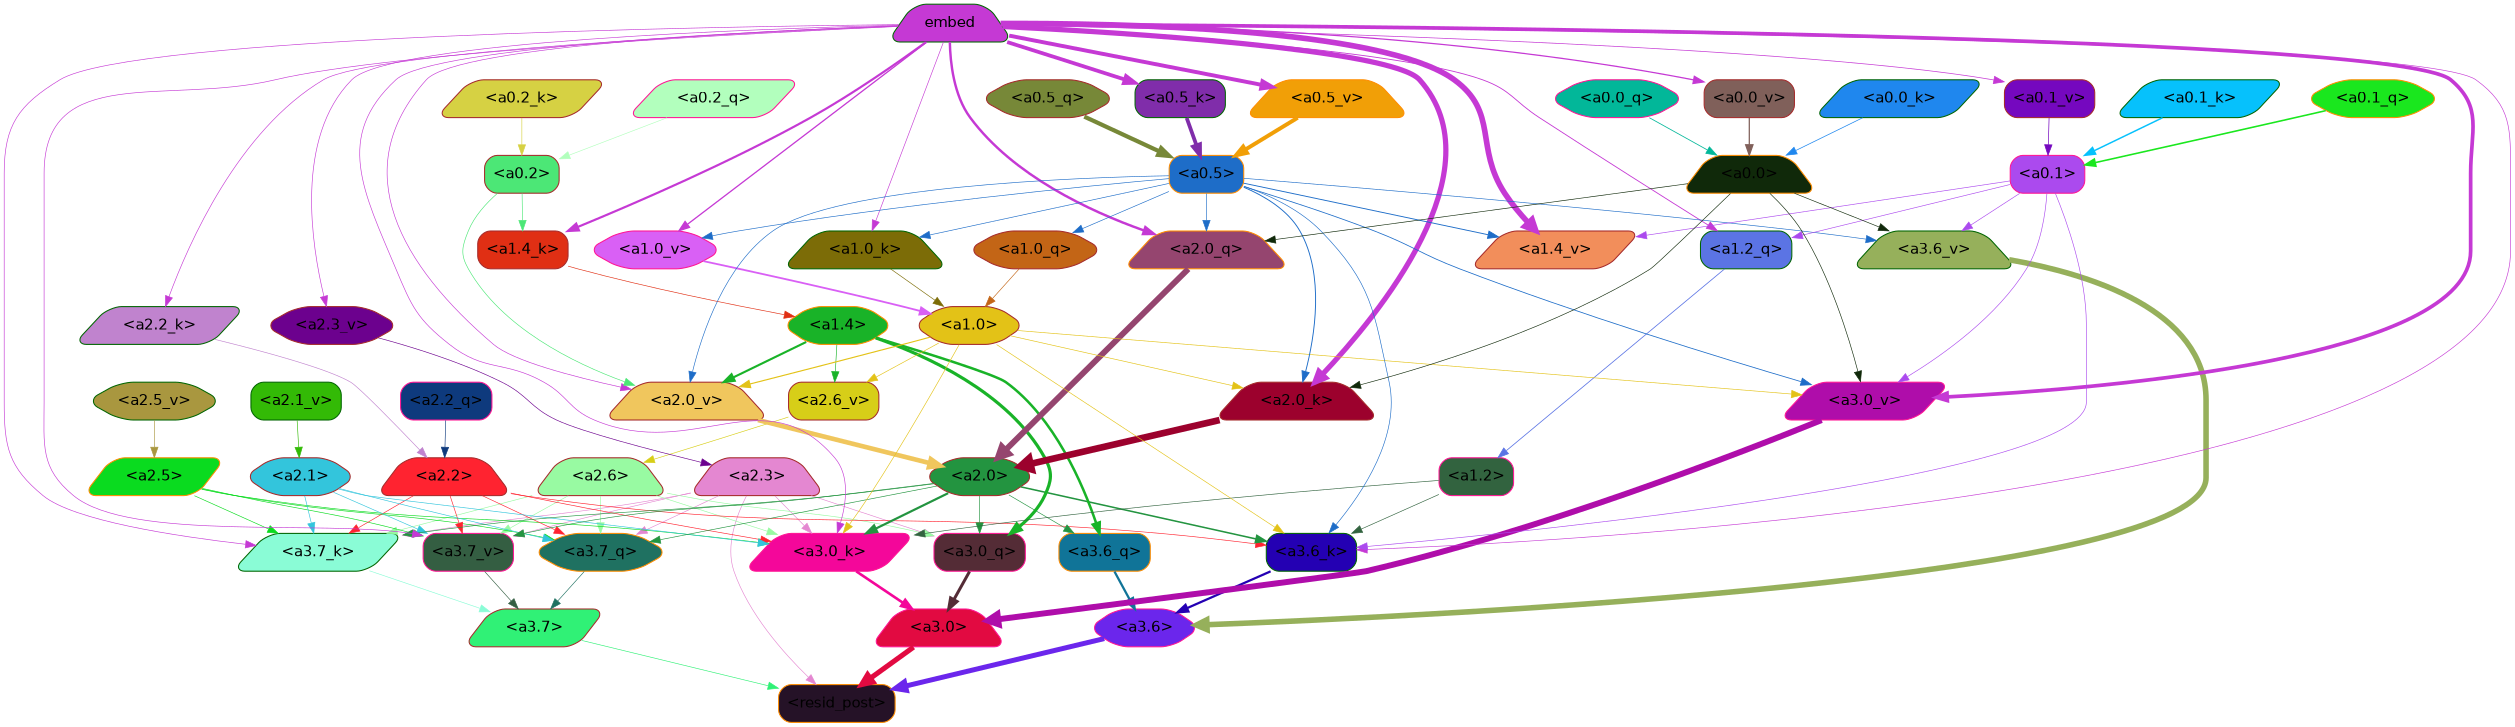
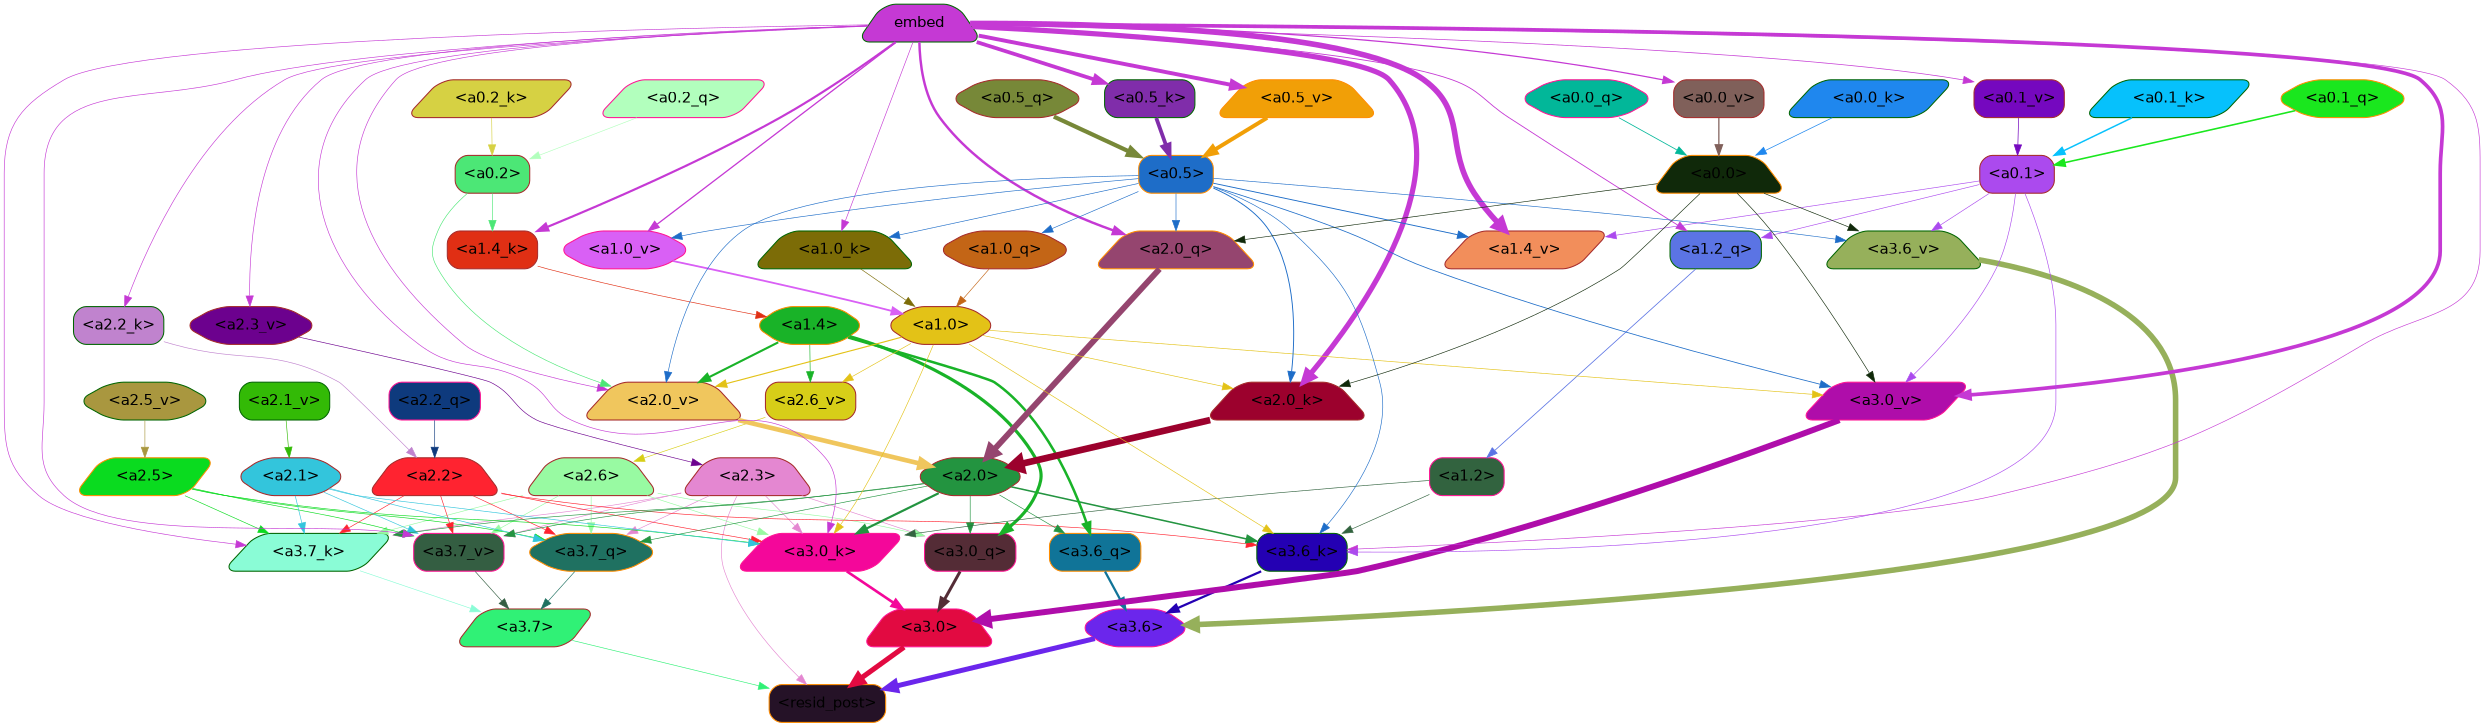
node "<a0.1>": color deeppink -> brown
node "<a2.2_k>": shape parallelogram -> box
